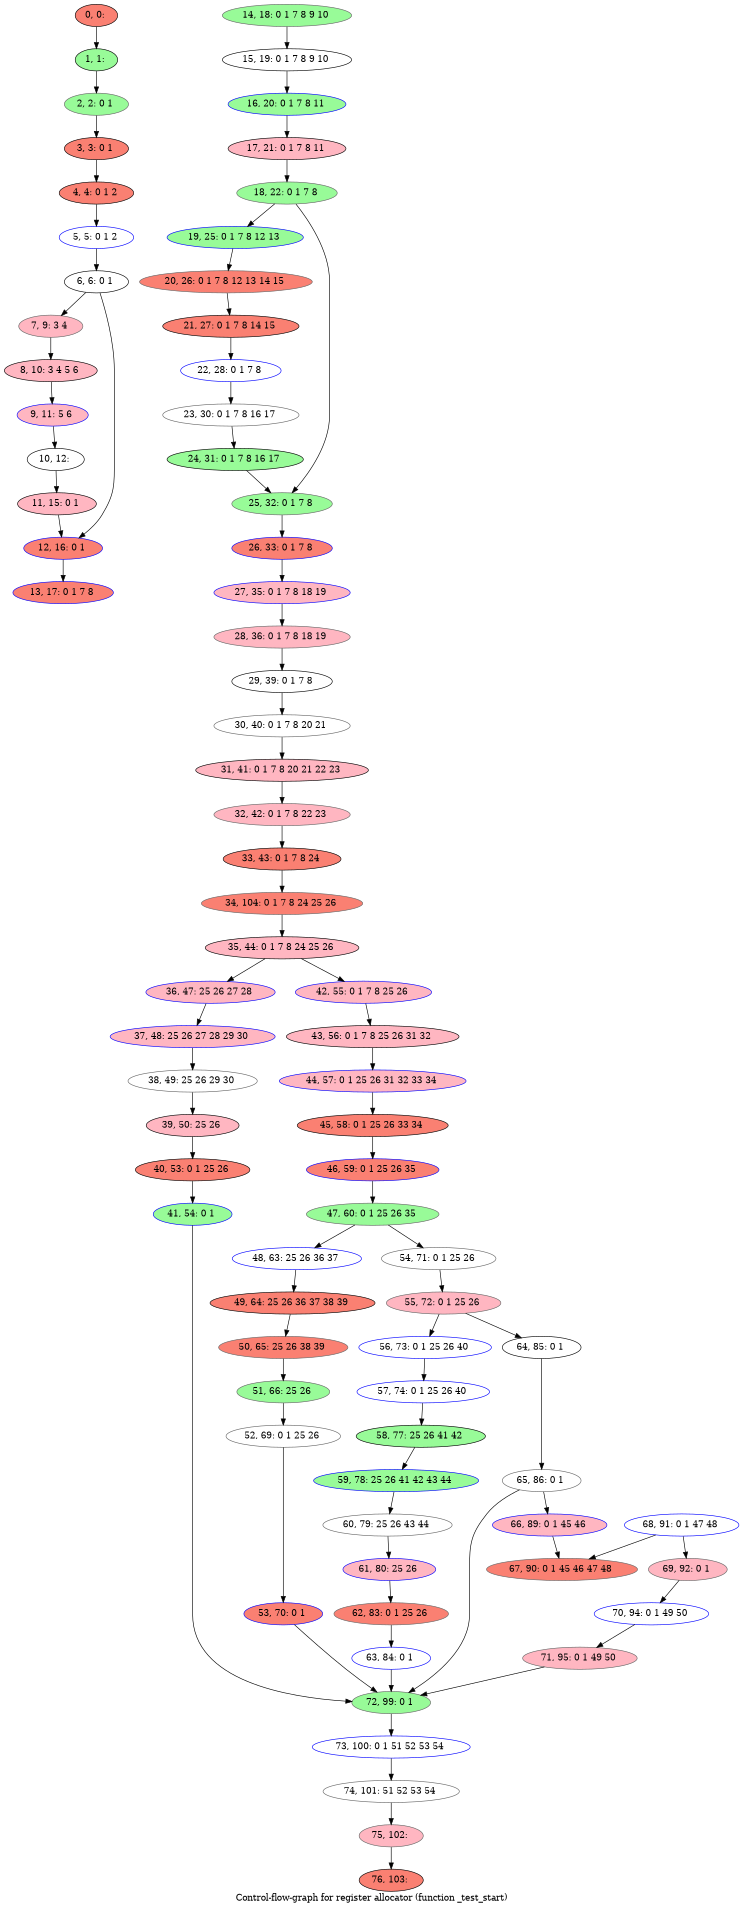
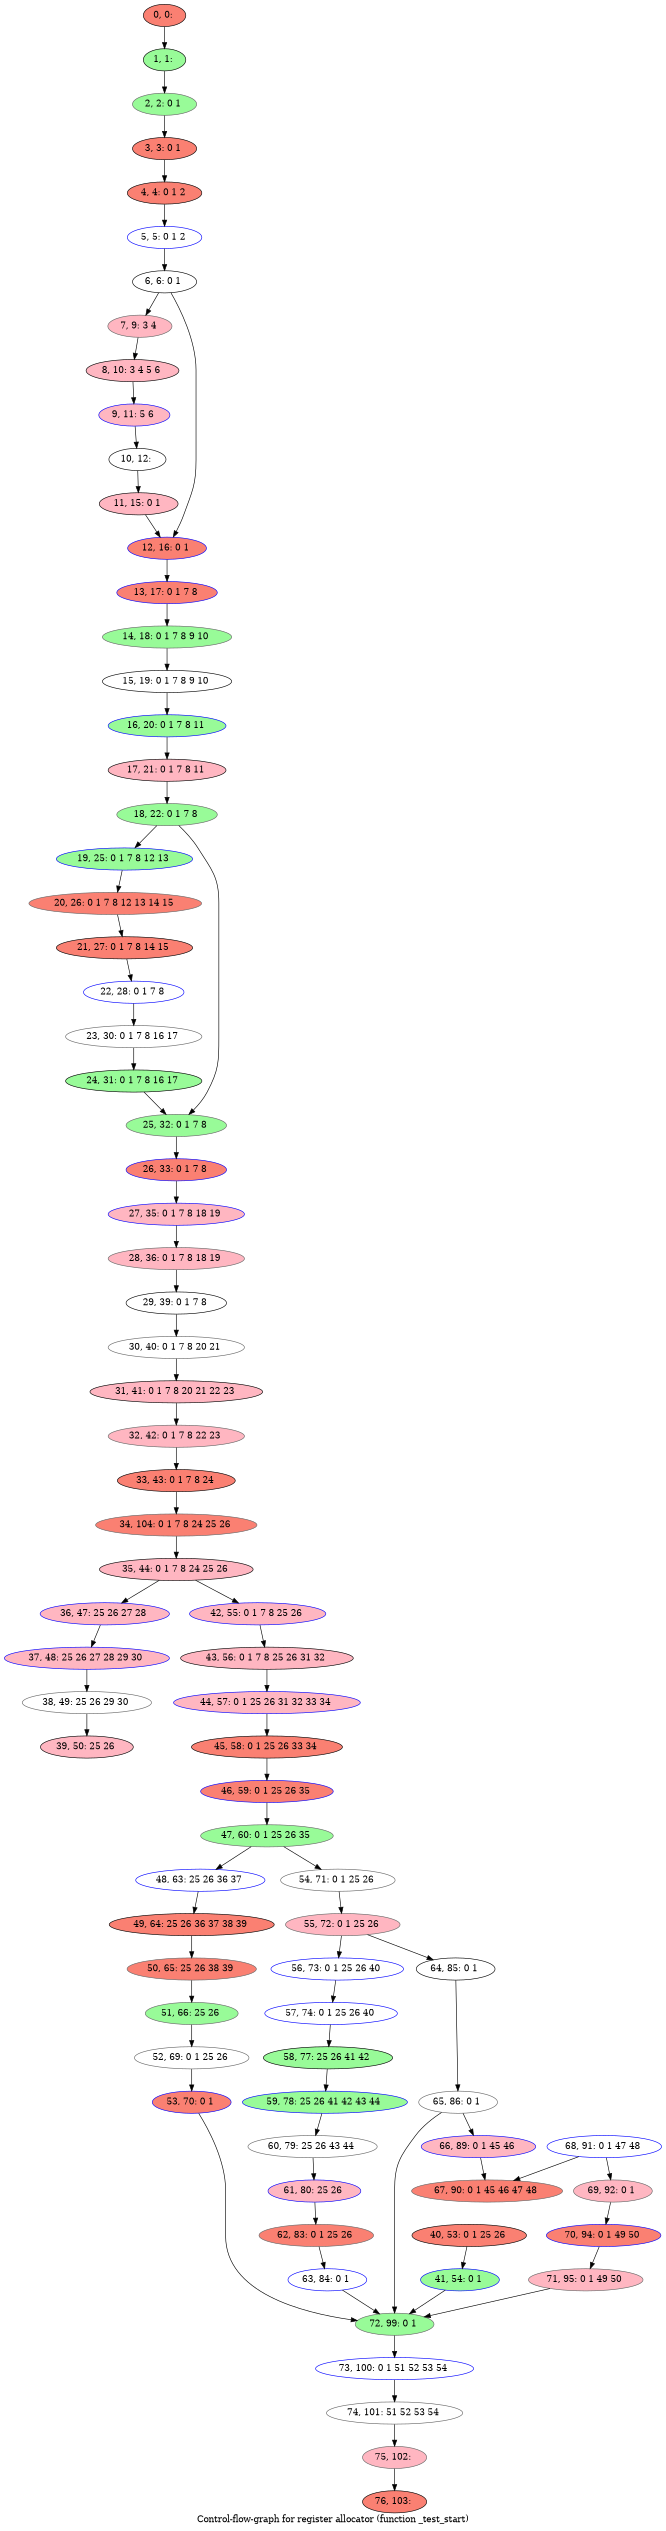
edge "13, 17: 0 1 7 8" -> "14, 18: 0 1 7 8 9 10": added
edge "39, 50: 25 26" -> "40, 53: 0 1 25 26": removed
node "70, 94: 0 1 49 50": fillcolor white -> salmon
